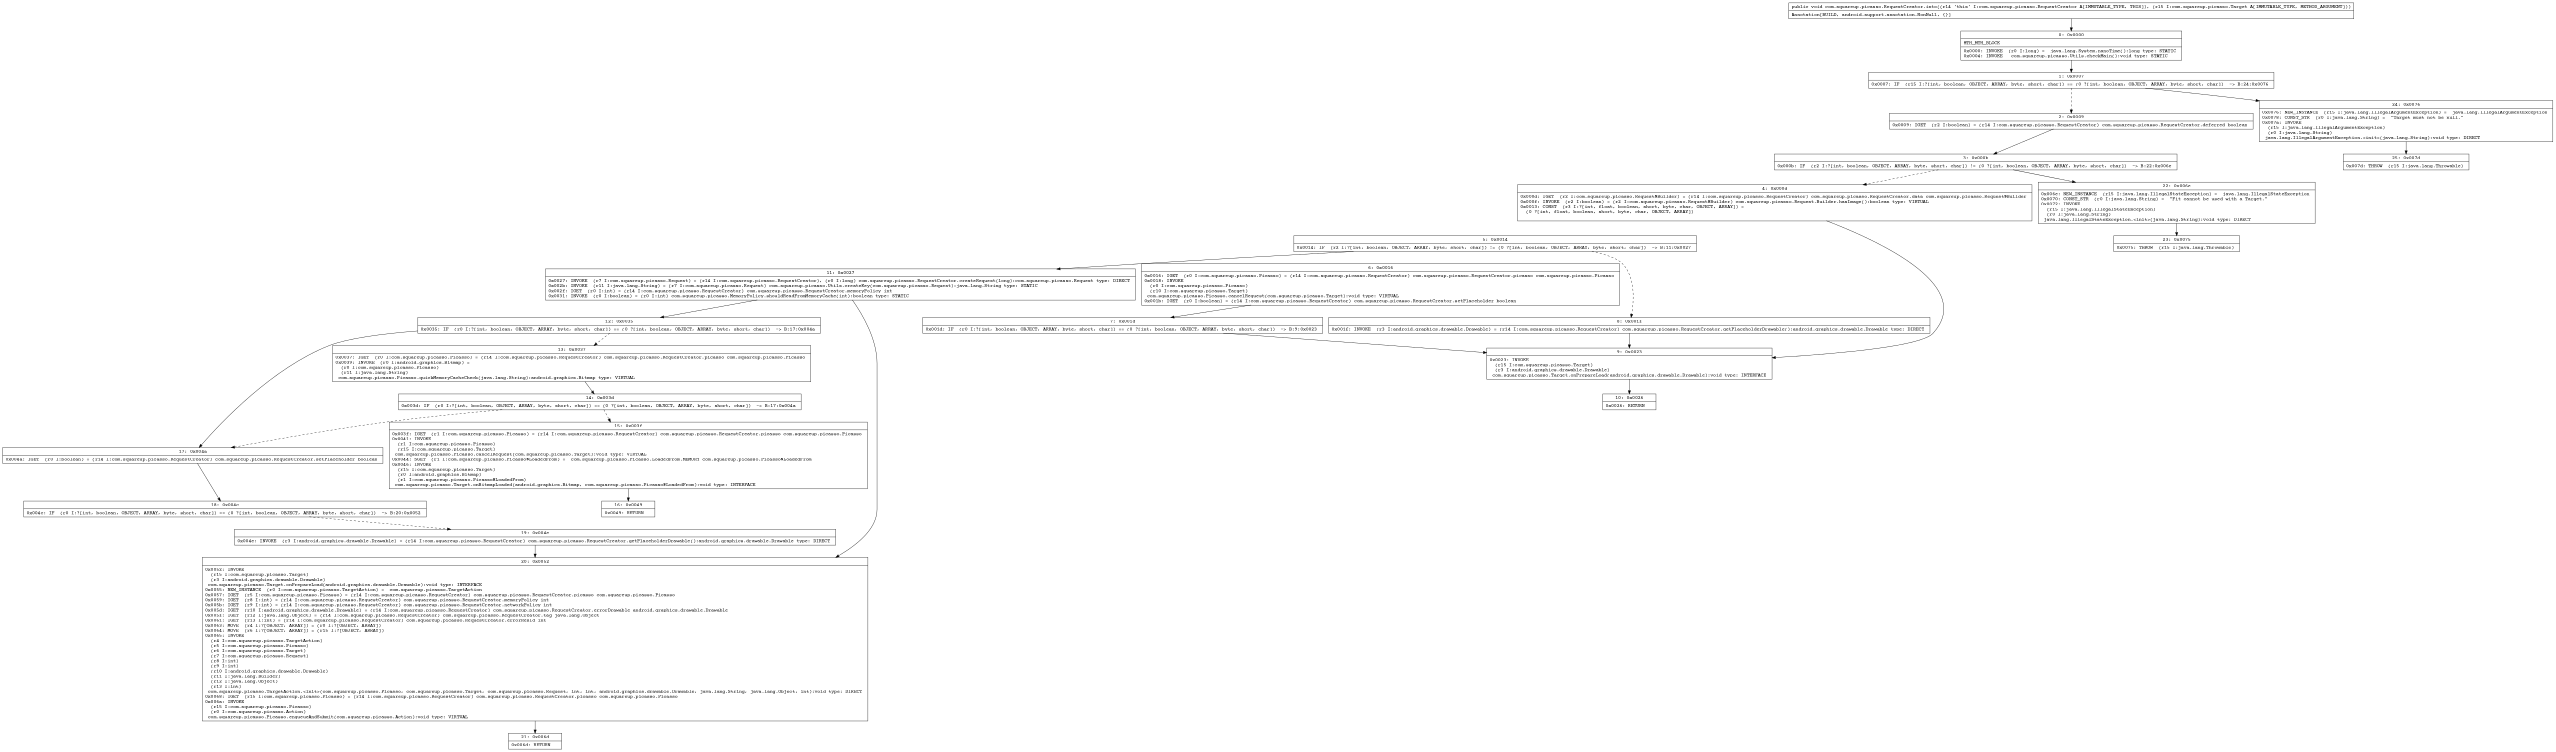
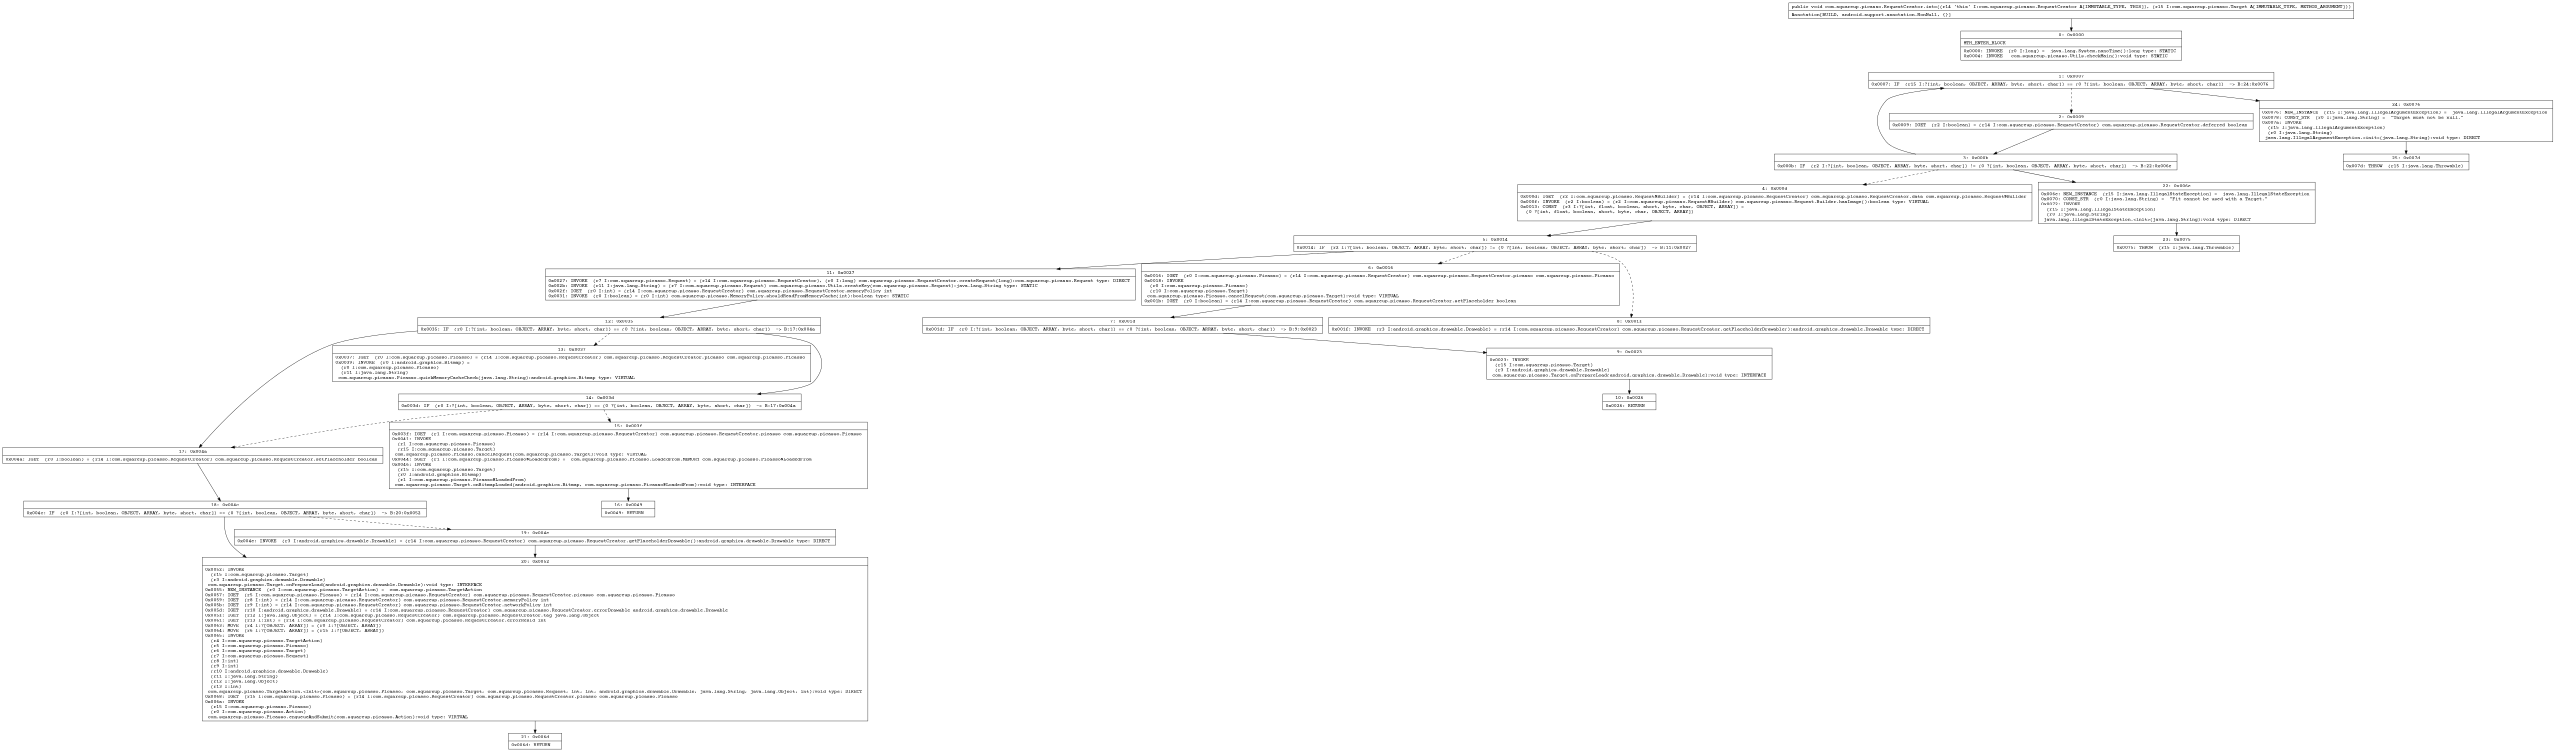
node "0: 0x0000": text "MTH_MTH_BLOCK" -> "MTH_ENTER_BLOCK"
edge "0: 0x0000" -> "1: 0x0007": now "3: 0x000b" -> "1: 0x0007"
edge "5: 0x0014" -> "6: 0x0016": added
edge "4: 0x000d" -> "9: 0x0023": now "4: 0x000d" -> "5: 0x0014"
edge "8: 0x001f" -> "9: 0x0023": removed
edge "13: 0x0037" -> "14: 0x003d": now "12: 0x0035" -> "14: 0x003d"
edge "11: 0x0027" -> "20: 0x0052": now "18: 0x004c" -> "20: 0x0052"
node "20: 0x0052": text "(r11 I:java.lang.Builder)" -> "(r11 I:java.lang.String)"
